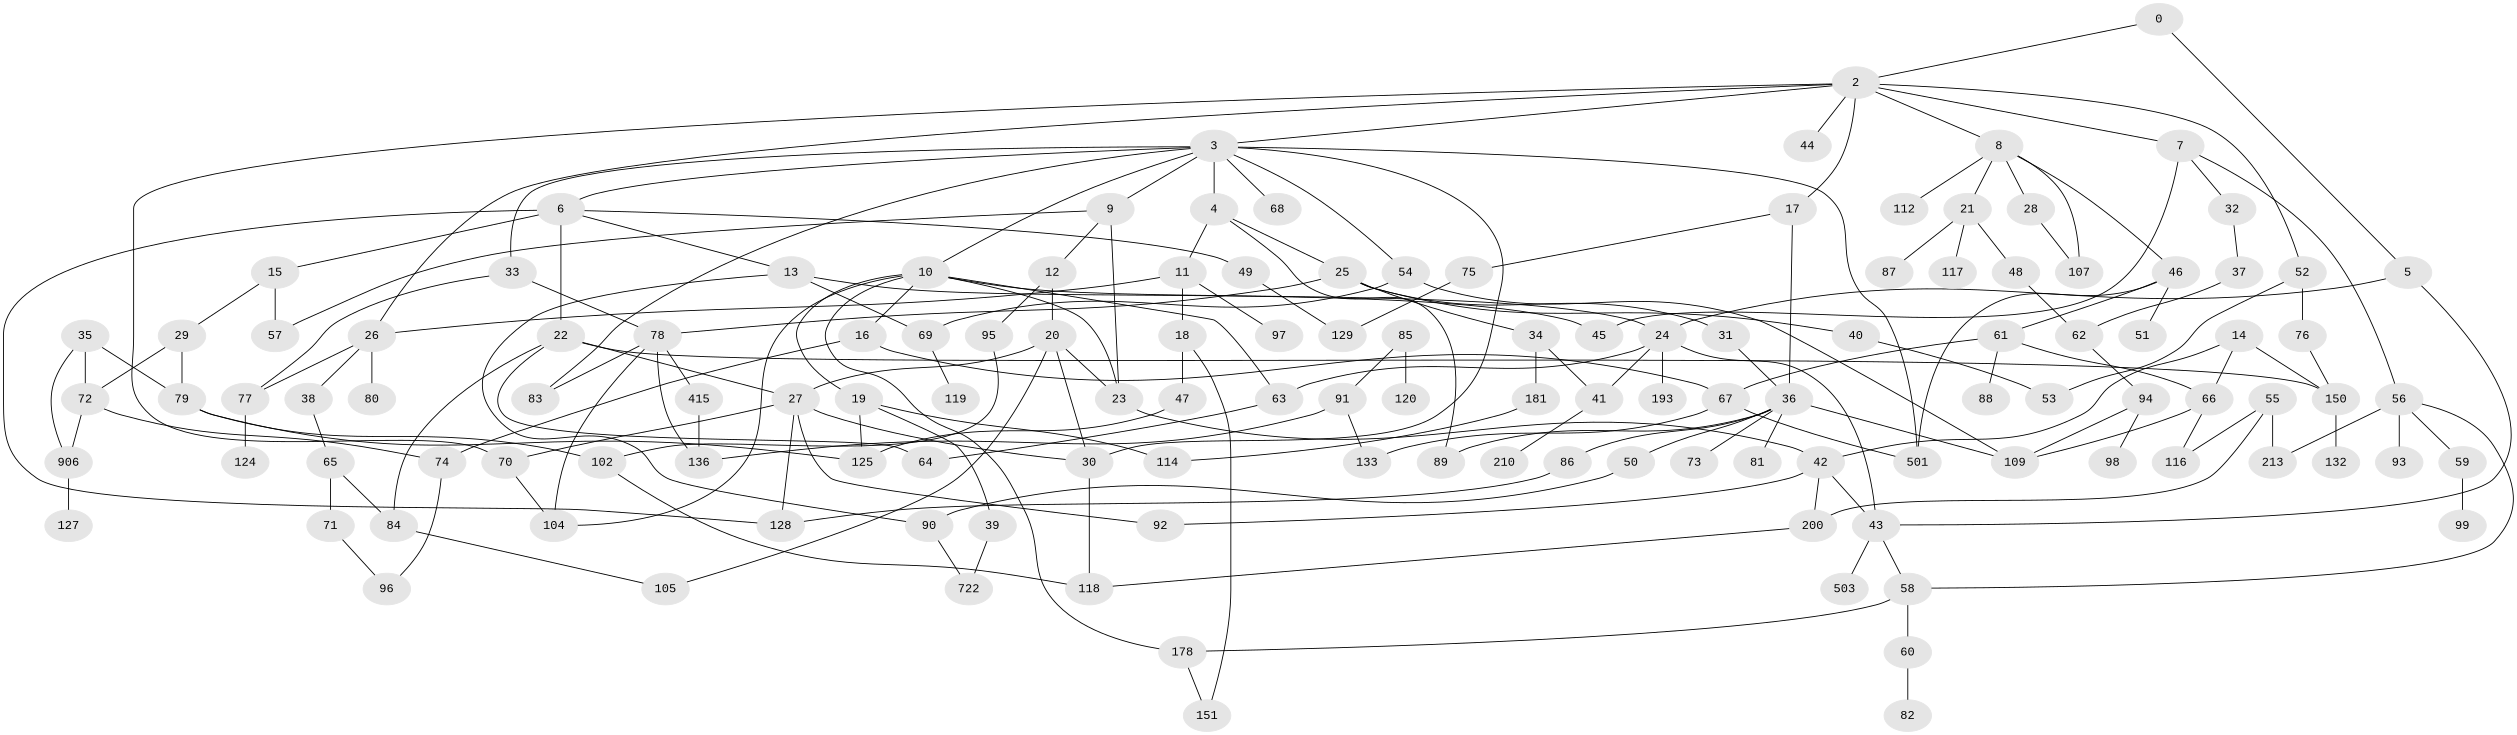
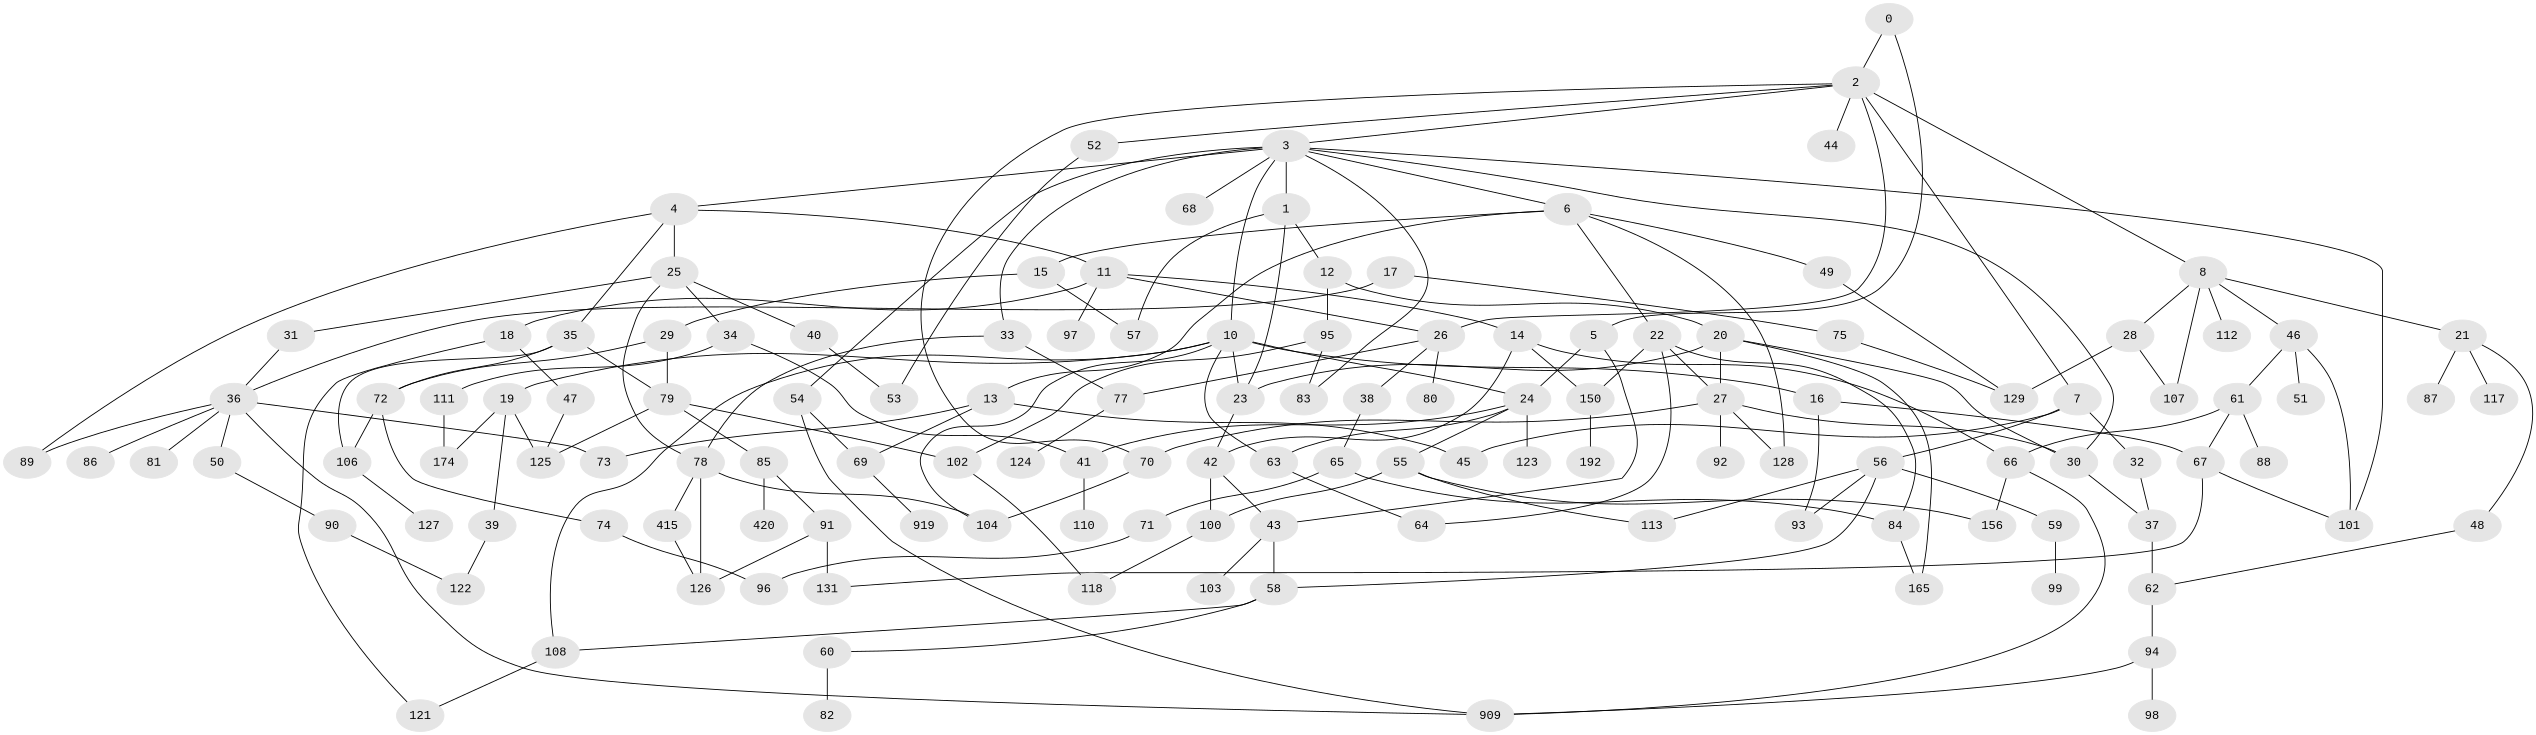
edge "2" -- "17": removed
node "9": label "9" -> "1"
edge "4" -- "35": added
edge "11" -- "14": added
node "76": removed
edge "78" -- "83": now "95" -- "83"
edge "28" -- "129": added
edge "24" -- "43": now "24" -- "55"
edge "16" -- "74": now "16" -- "93"
node "119": label "119" -> "919"
node "120": label "120" -> "420"
node "181": label "181" -> "111"
node "193": label "193" -> "123"
edge "79" -- "85": added
edge "13" -- "90": now "13" -- "73"
node "906": label "906" -> "106"
node "136": label "136" -> "126"
node "114": label "114" -> "174"
node "133": label "133" -> "131"
node "210": label "210" -> "110"
node "501": label "501" -> "101"
node "109": label "109" -> "909"
node "116": label "116" -> "156"
node "213": label "213" -> "113"
node "132": label "132" -> "192"
edge "86" -- "128": removed
edge "42" -- "92": removed
edge "30" -- "118": now "30" -- "37"
node "200": label "200" -> "100"
node "105": label "105" -> "165"
node "722": label "722" -> "122"
node "503": label "503" -> "103"
node "178": label "178" -> "108"
node "151": label "151" -> "121"
